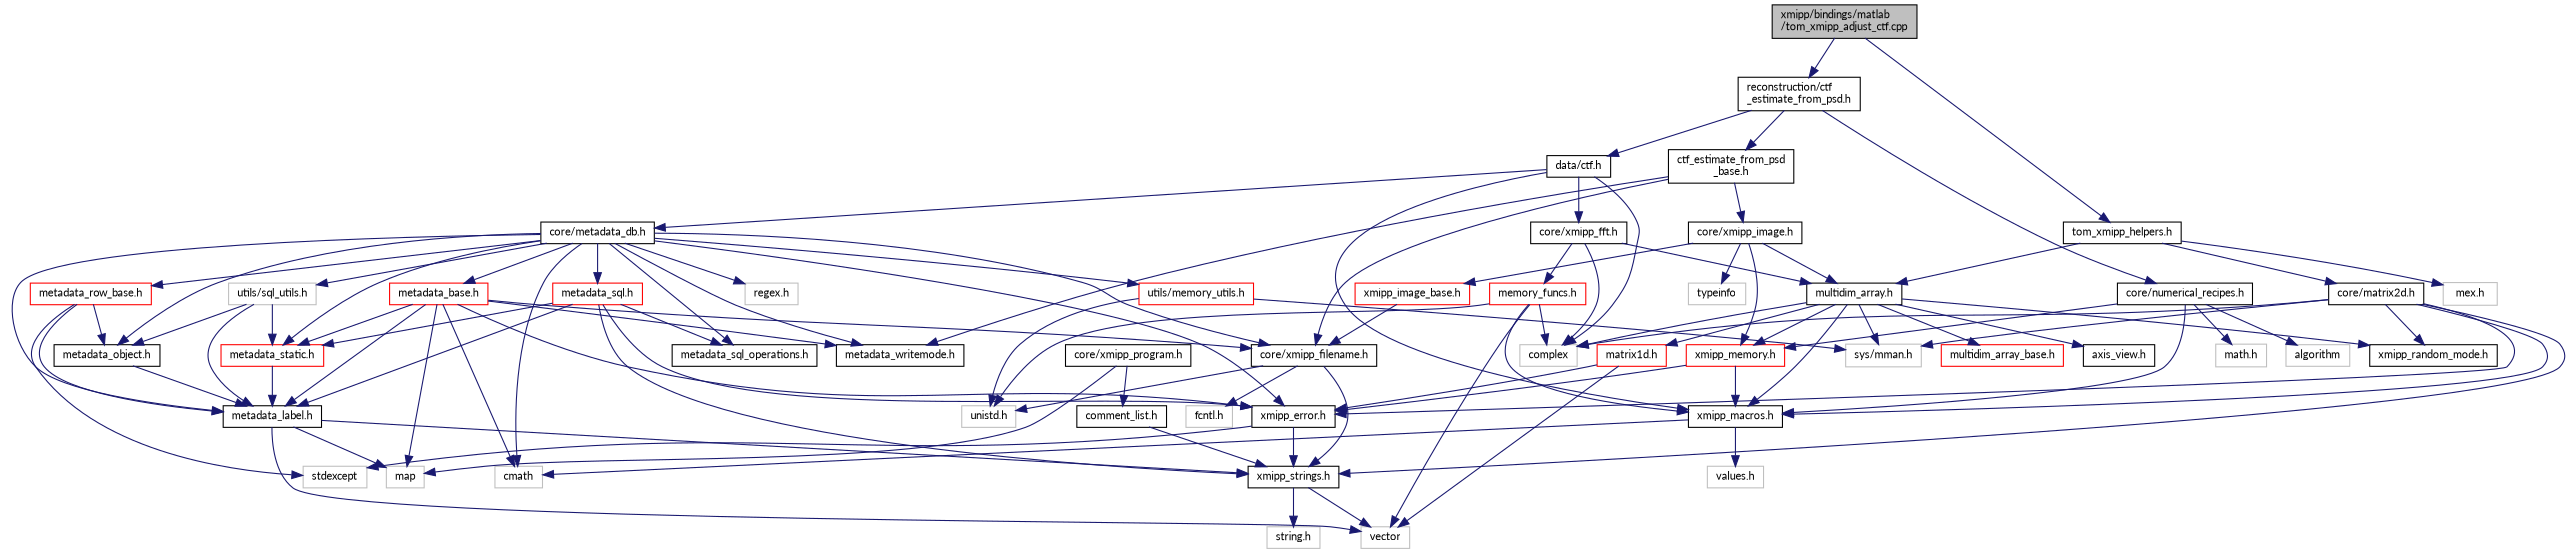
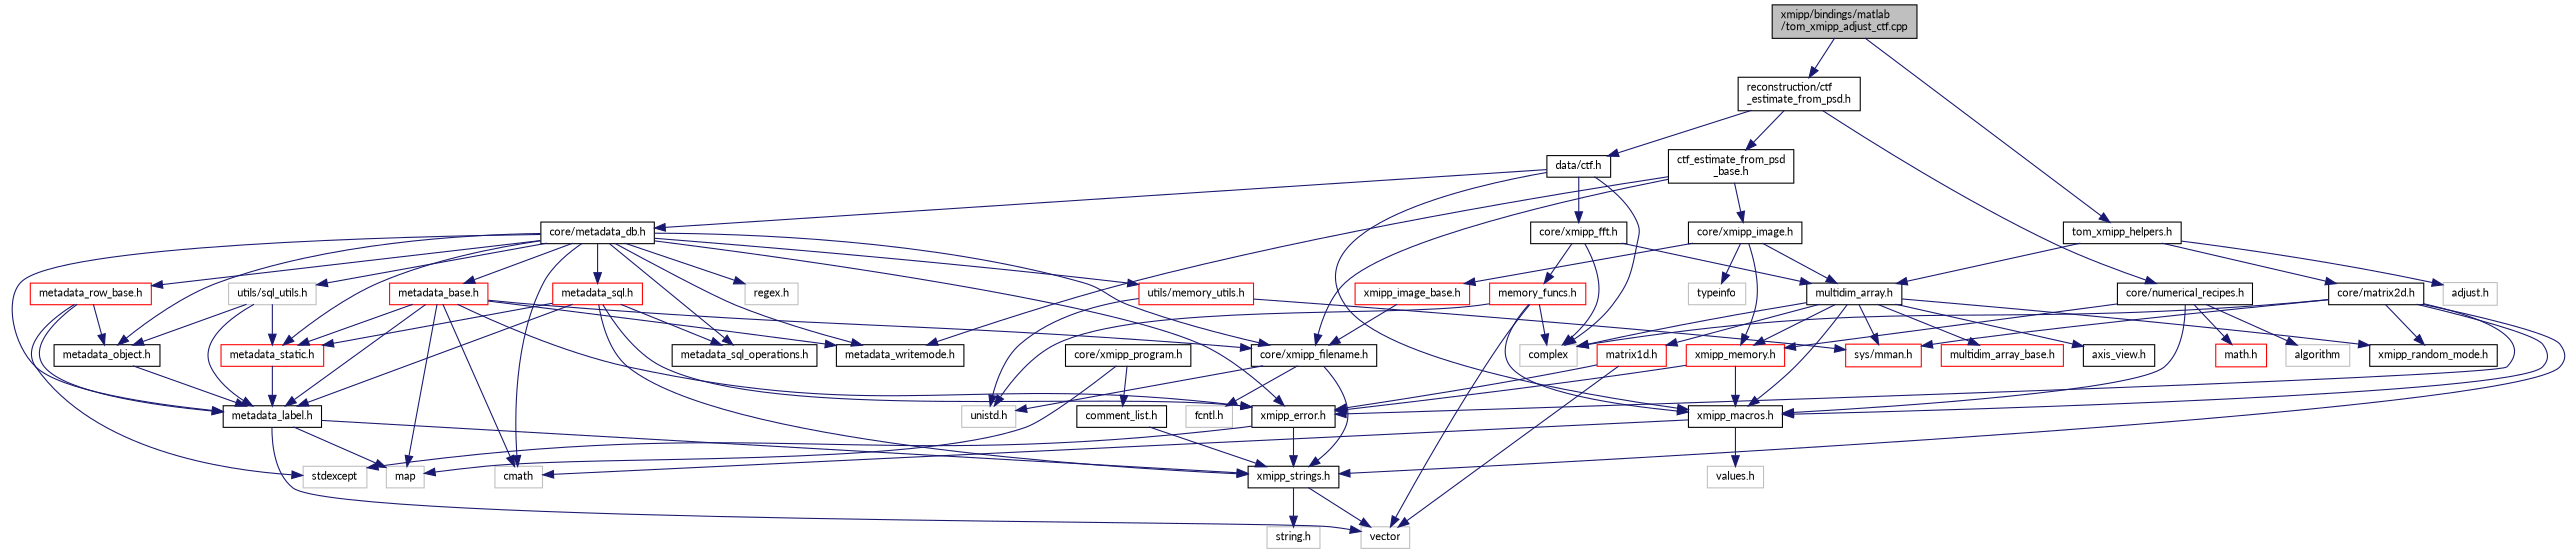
node "mex.h": label "mex.h" -> "adjust.h"
node "sys/mman.h": color grey75 -> red
node "math.h": color grey75 -> red
